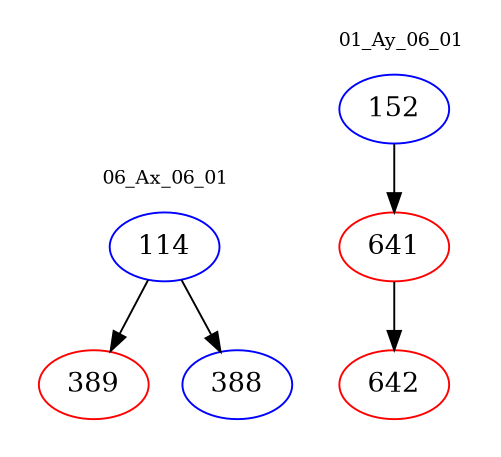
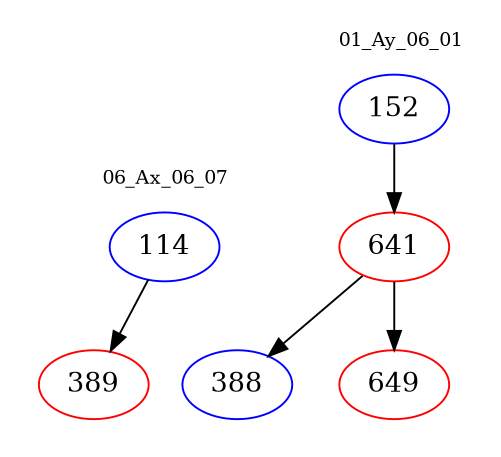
cluster "06_Ax_06_01": label "06_Ax_06_01" -> "06_Ax_06_07"
edge "114" -> "388": now "641" -> "388"
node "642": label "642" -> "649"
